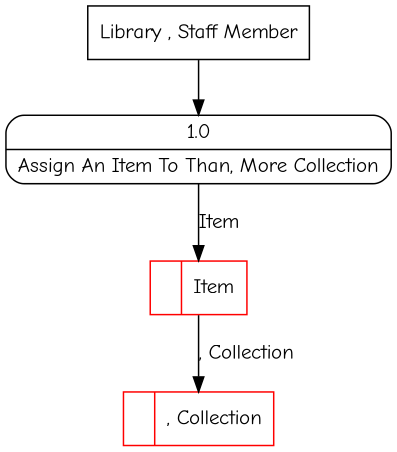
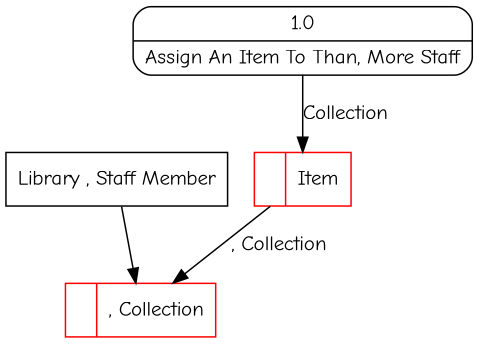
edge "Library , Staff Member" -> "1.0": now "Library , Staff Member" -> ", Collection"
node "1.0": text "Assign An Item To Than, More Collection" -> "Assign An Item To Than, More Staff"
edge "1.0" -> "Item": label "Item" -> "Collection"
